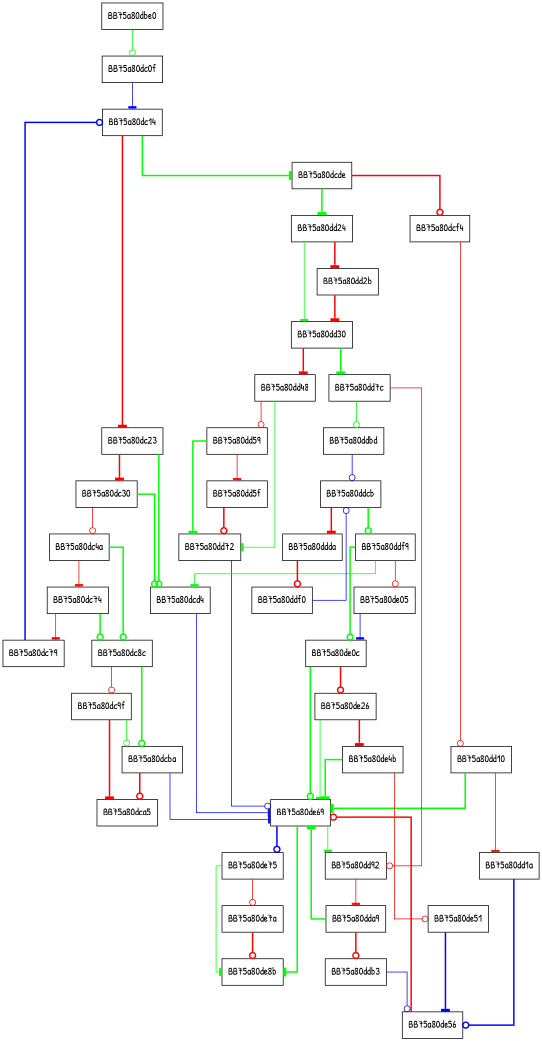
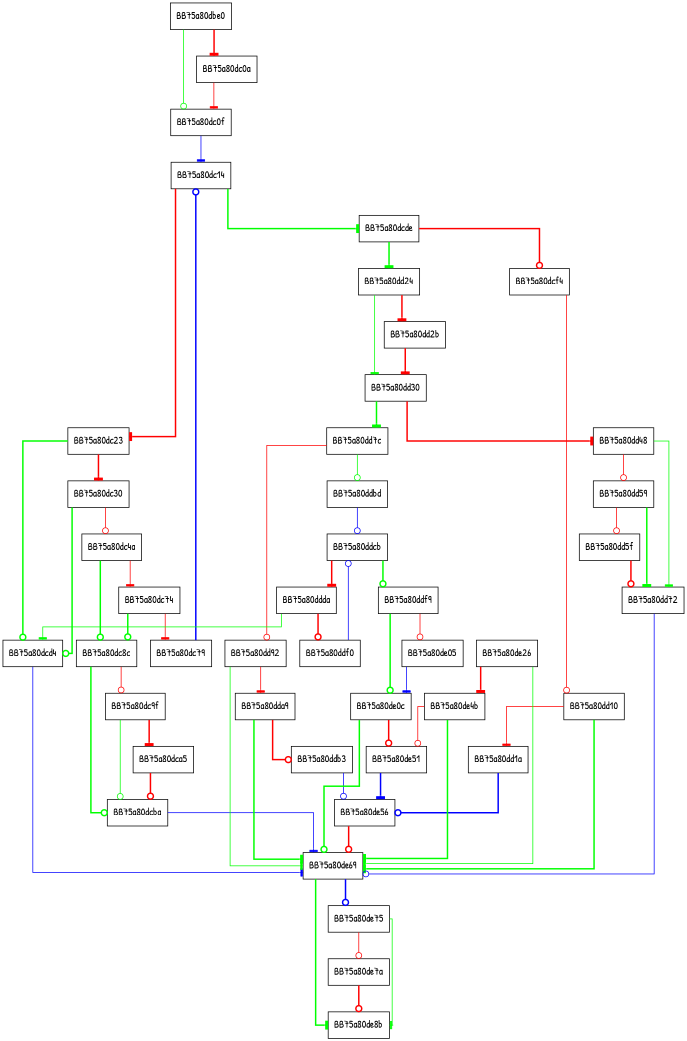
node "BB75a80dc0a": added
edge "BB75a80dd59" -> "BB75a80dd5f": arrowhead tee -> odot
edge "BB75a80ddf9" -> "BB75a80dcd4": now "BB75a80ddda" -> "BB75a80dcd4"
edge "BB75a80de0c" -> "BB75a80de26": now "BB75a80de0c" -> "BB75a80de51"
edge "BB75a80dcba" -> "BB75a80dca5": reversed
edge "BB75a80de69" -> "BB75a80dd92": reversed
